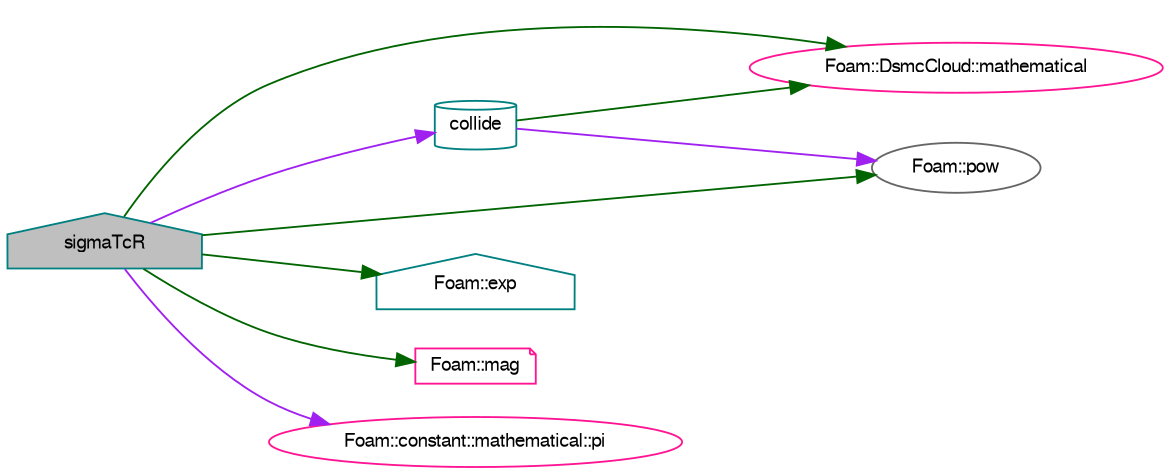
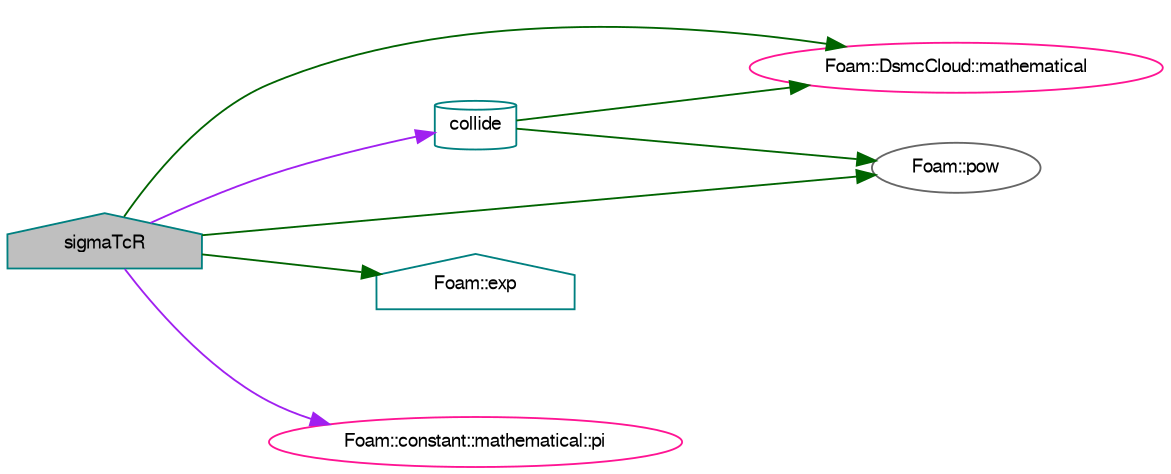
edge "collide" -> "Foam::pow": color purple -> darkgreen
node "Foam::mag": removed
